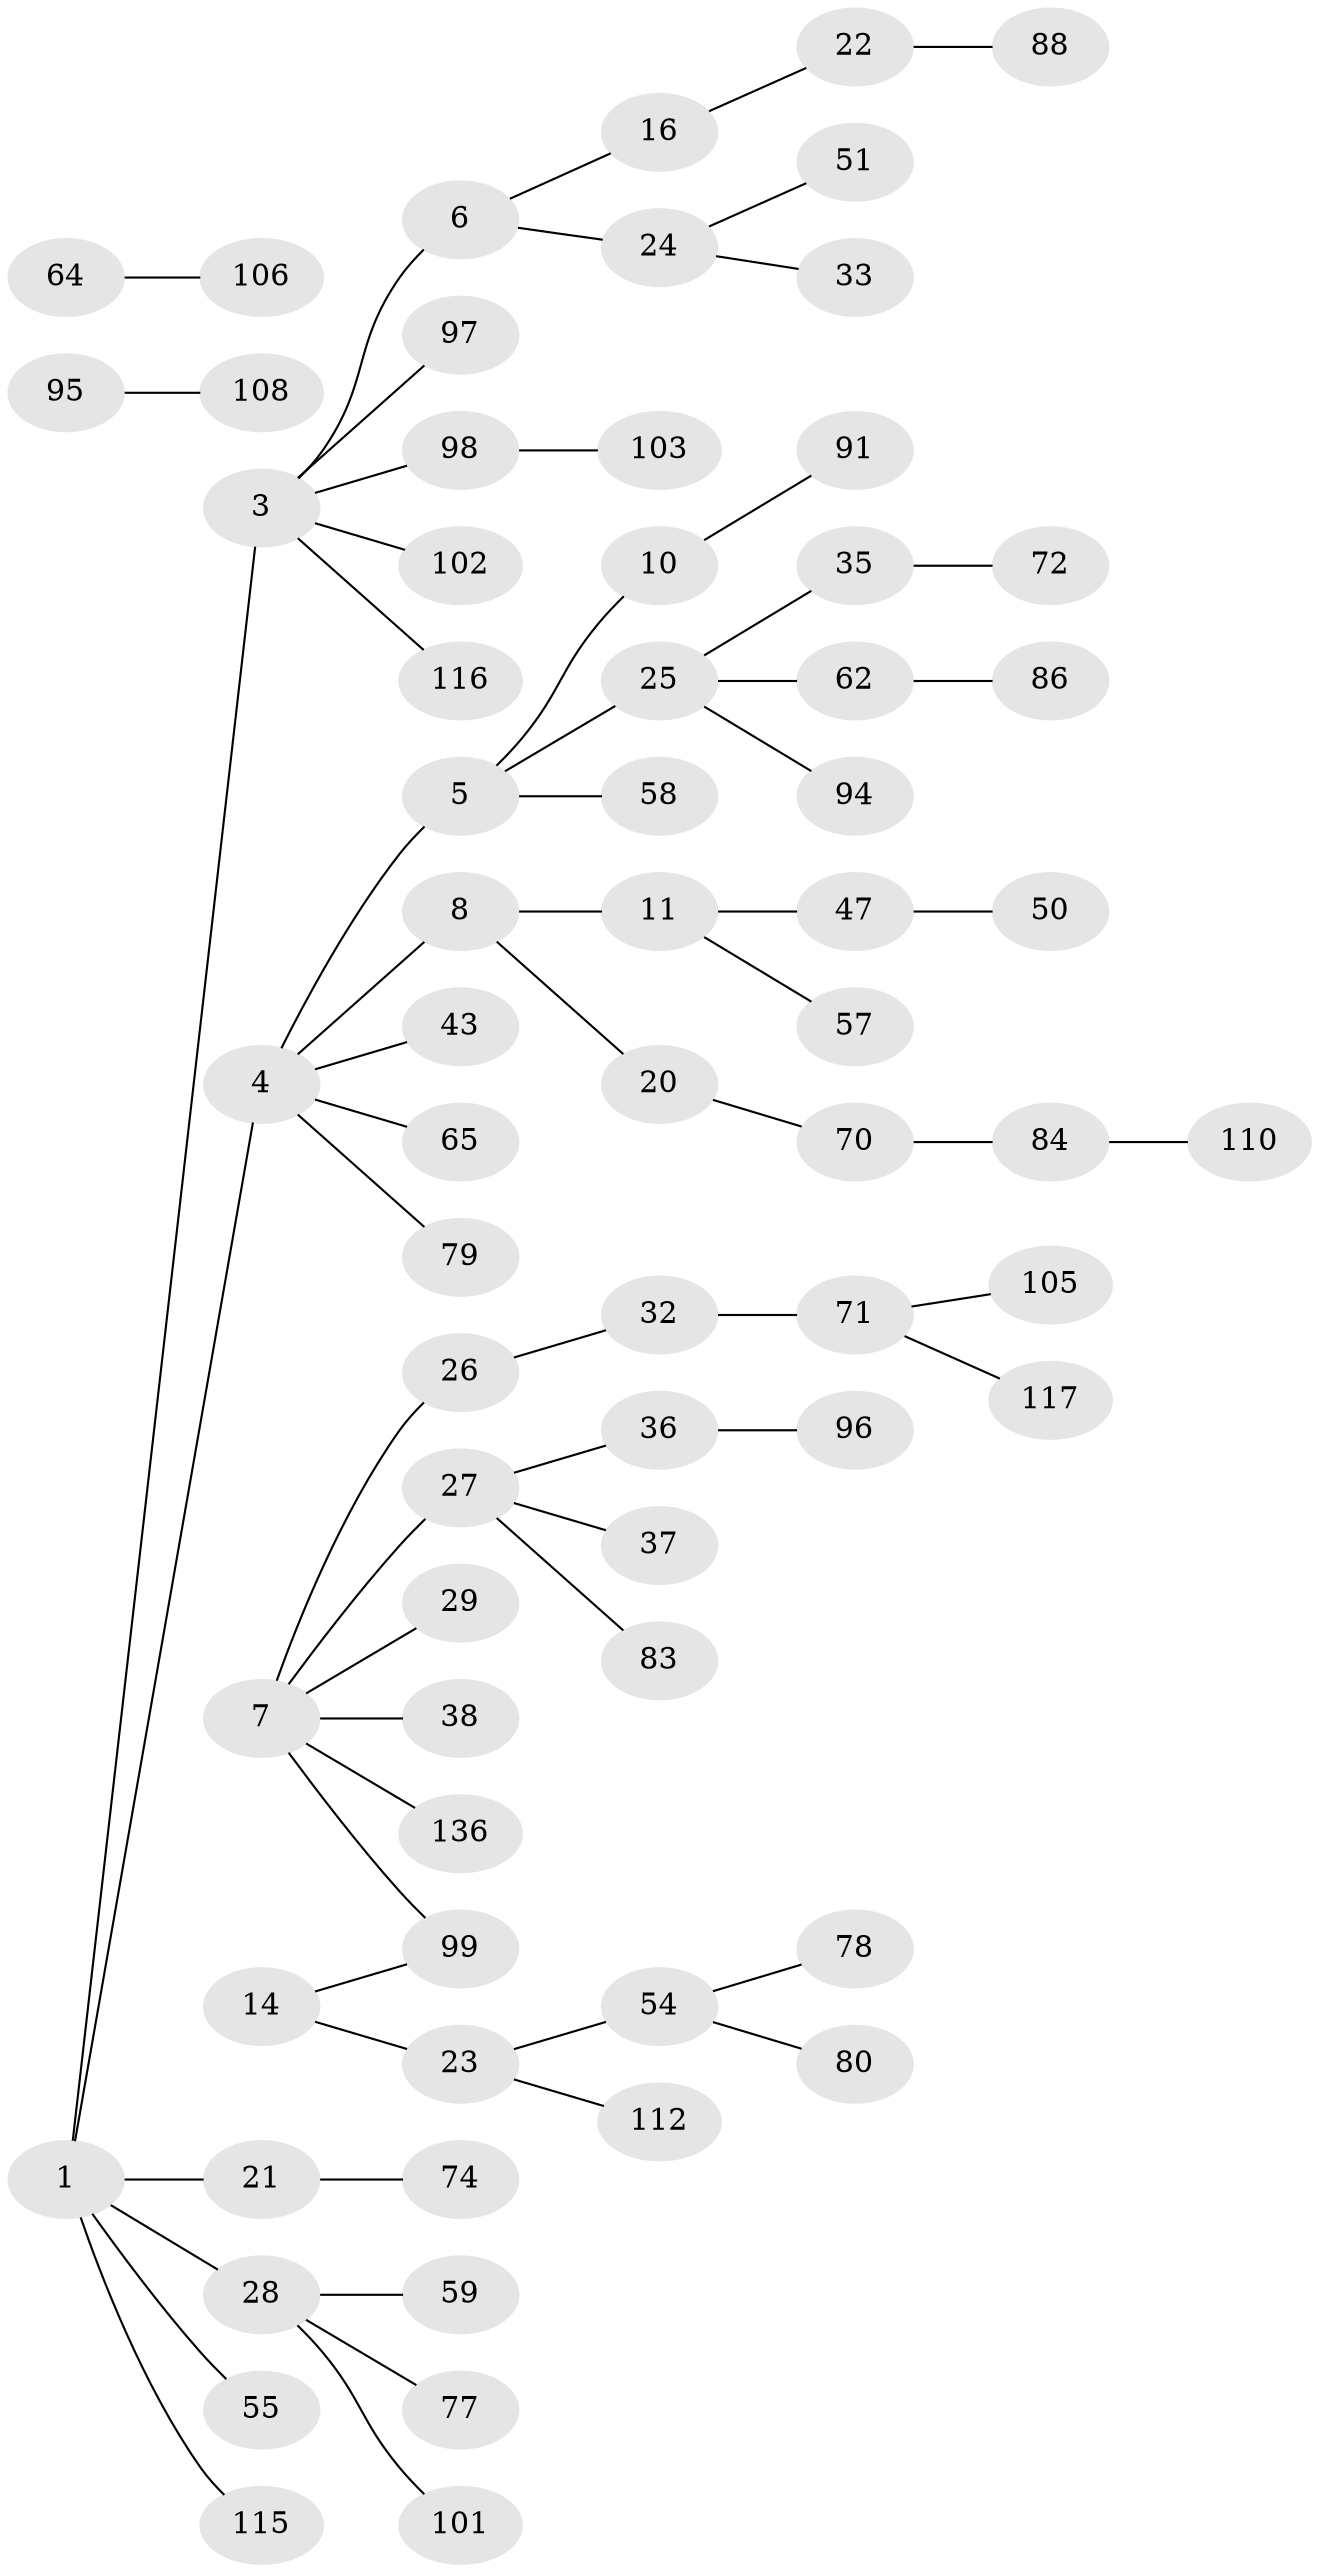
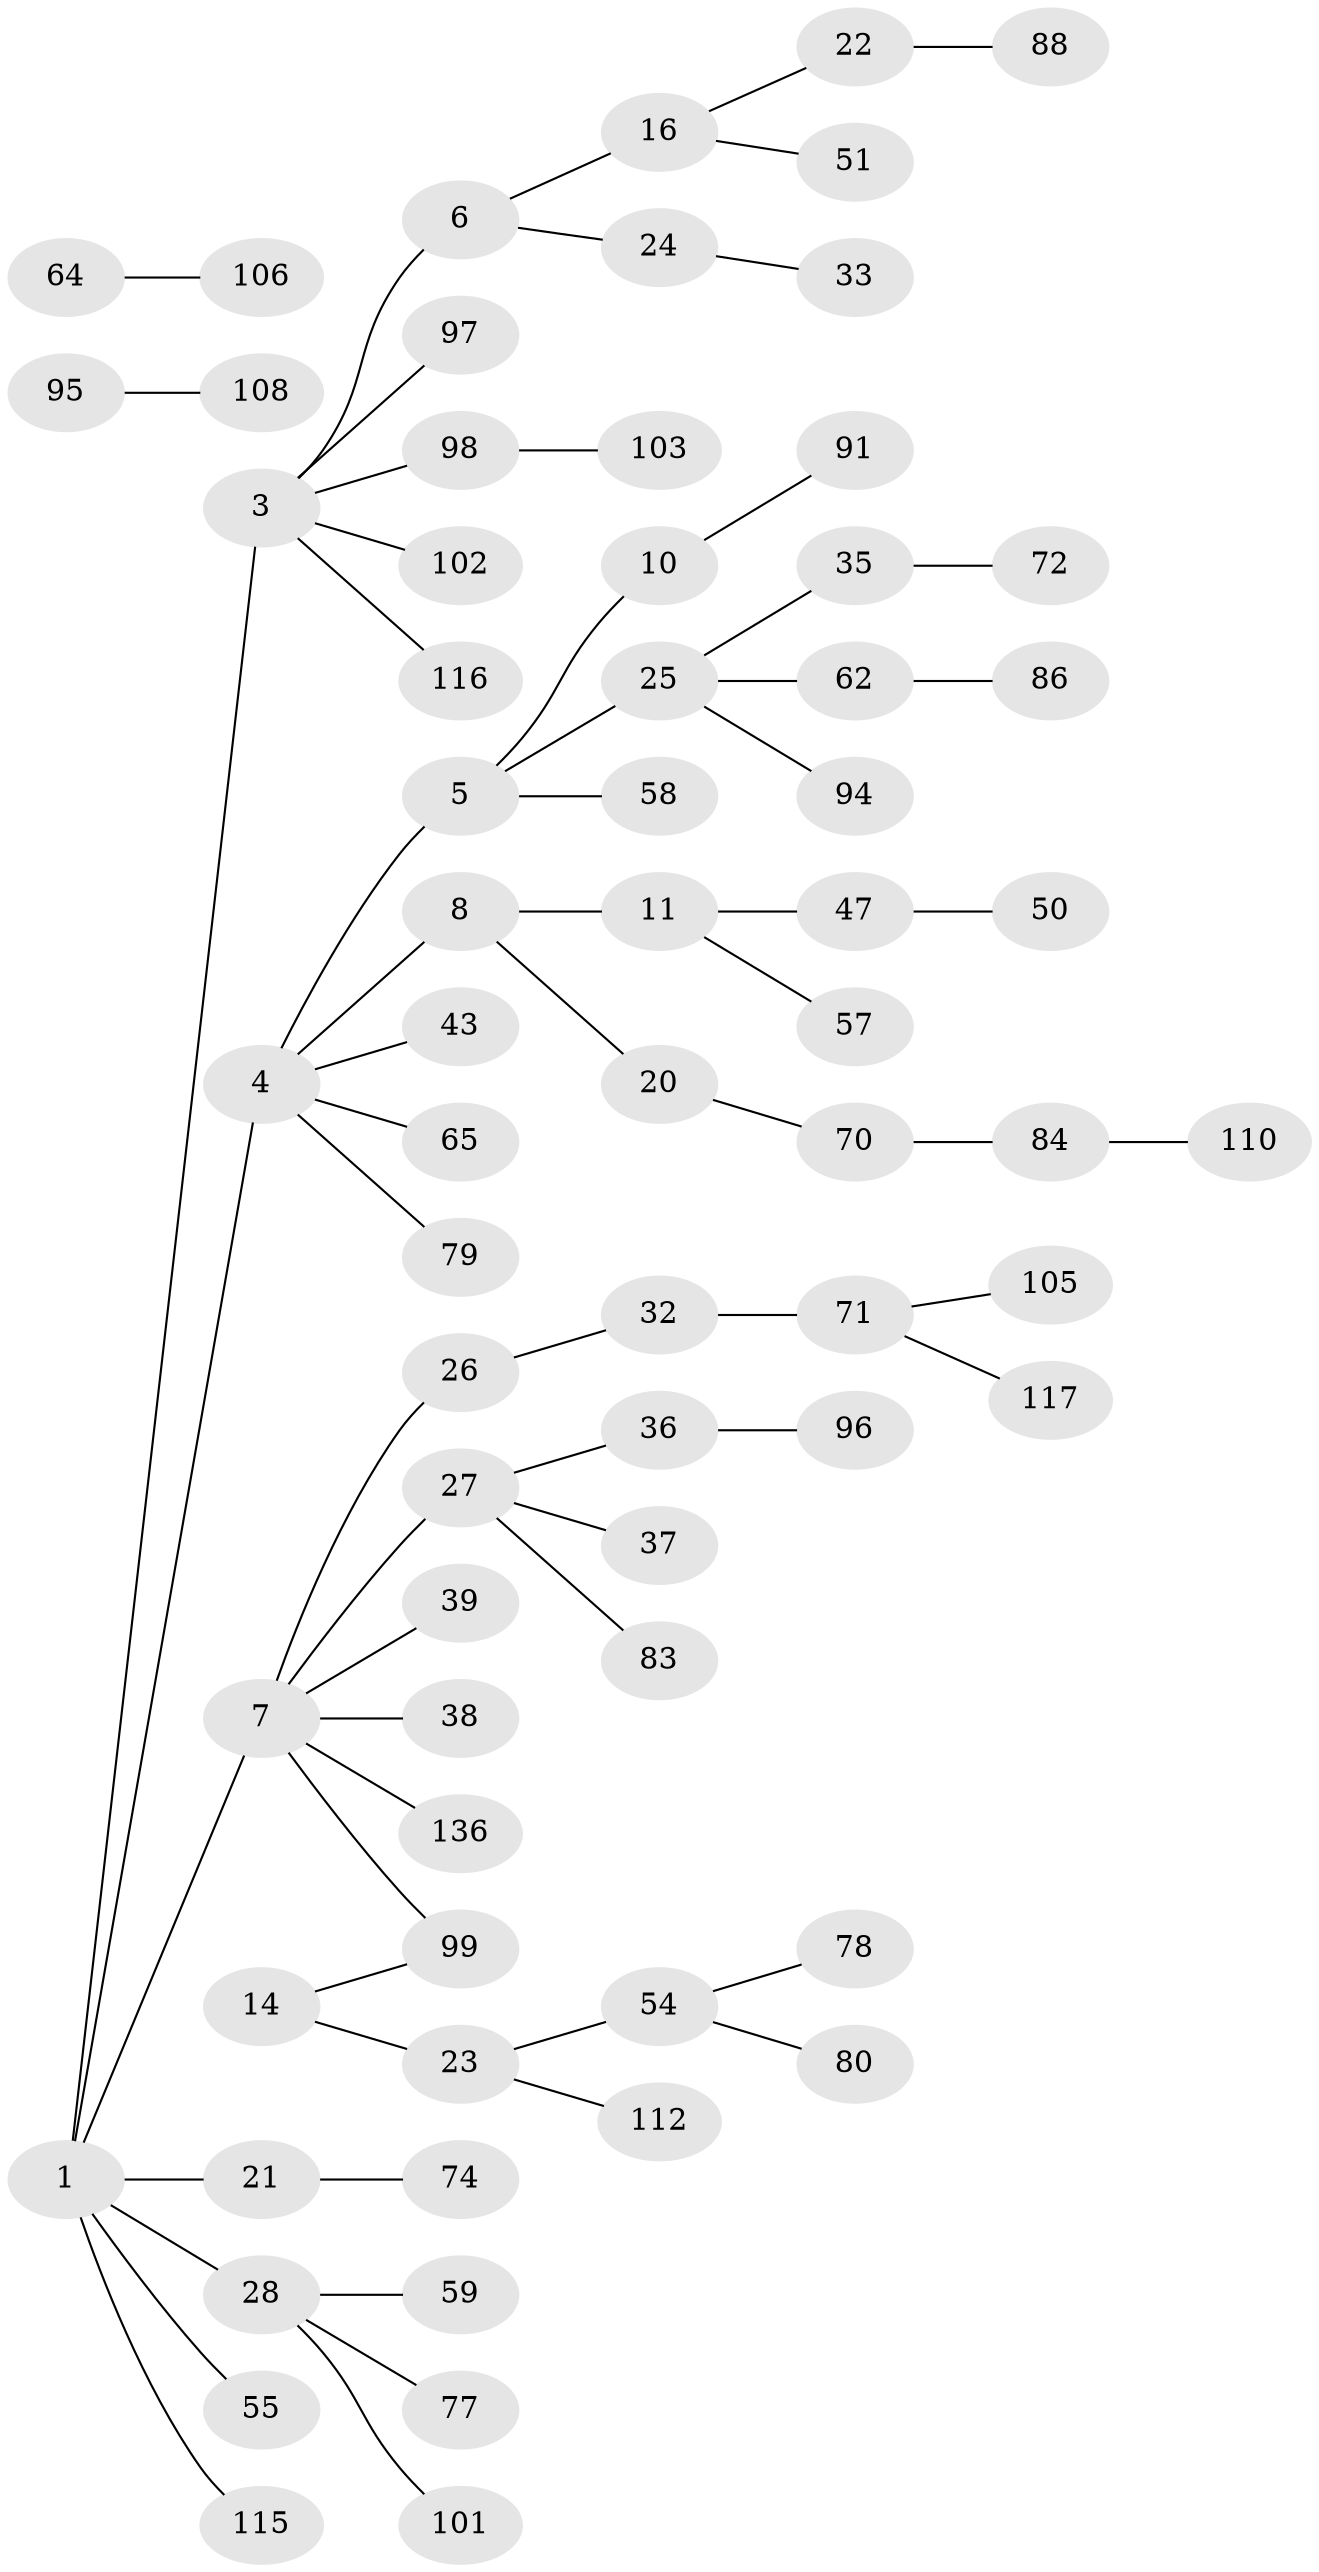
edge "51" -- "24": now "51" -- "16"
node "29": label "29" -> "39"
edge "7" -- "1": added
